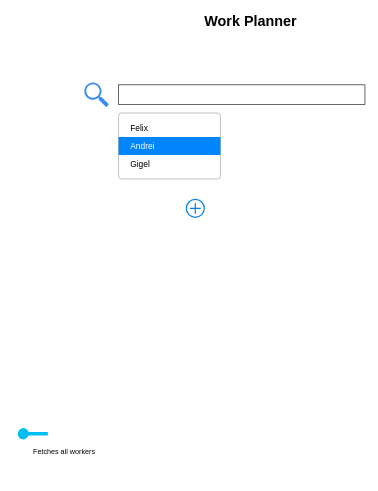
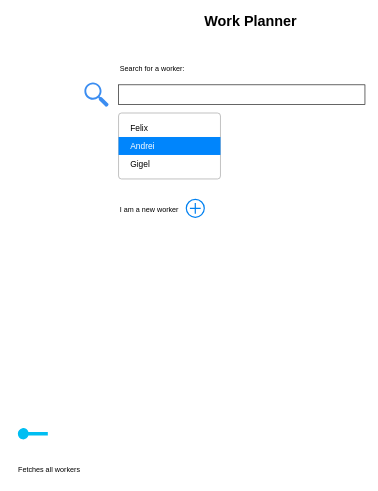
node "Search for a worker:": added
node "I am a new worker": added
node "Fetches all workers": moved (64, 453) -> (49, 471)
